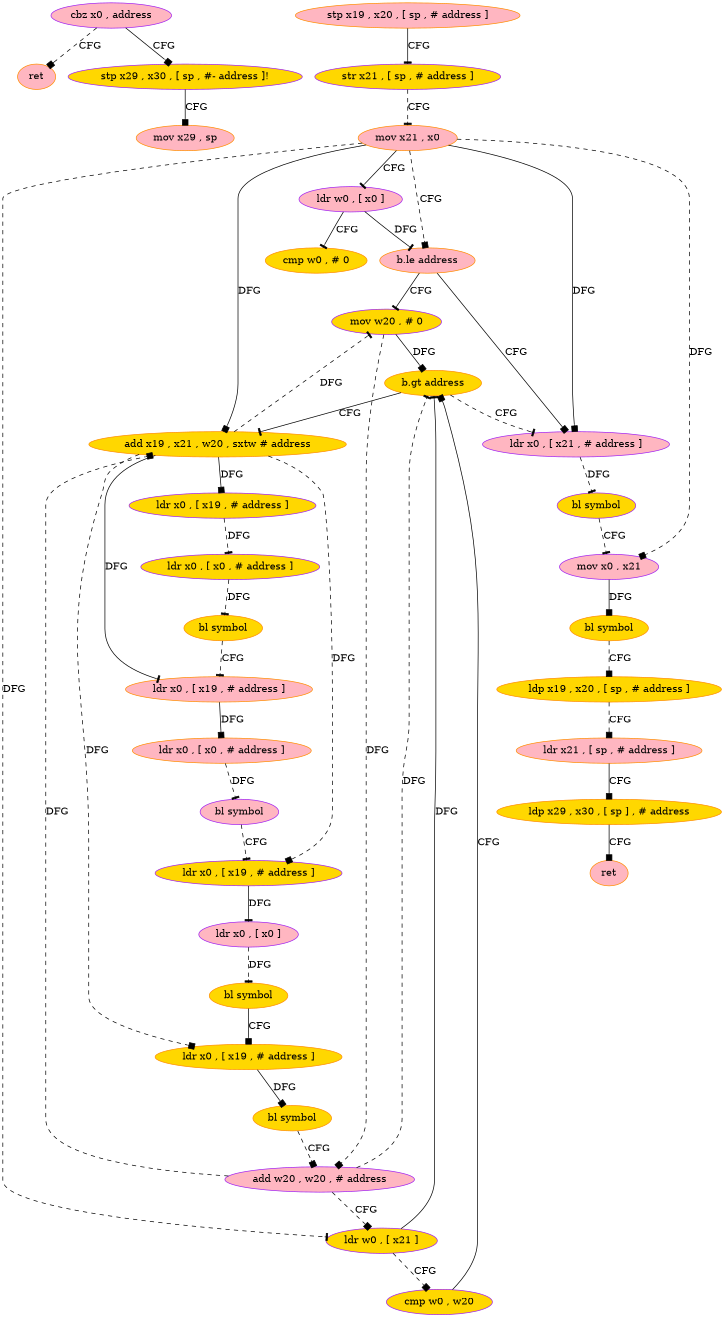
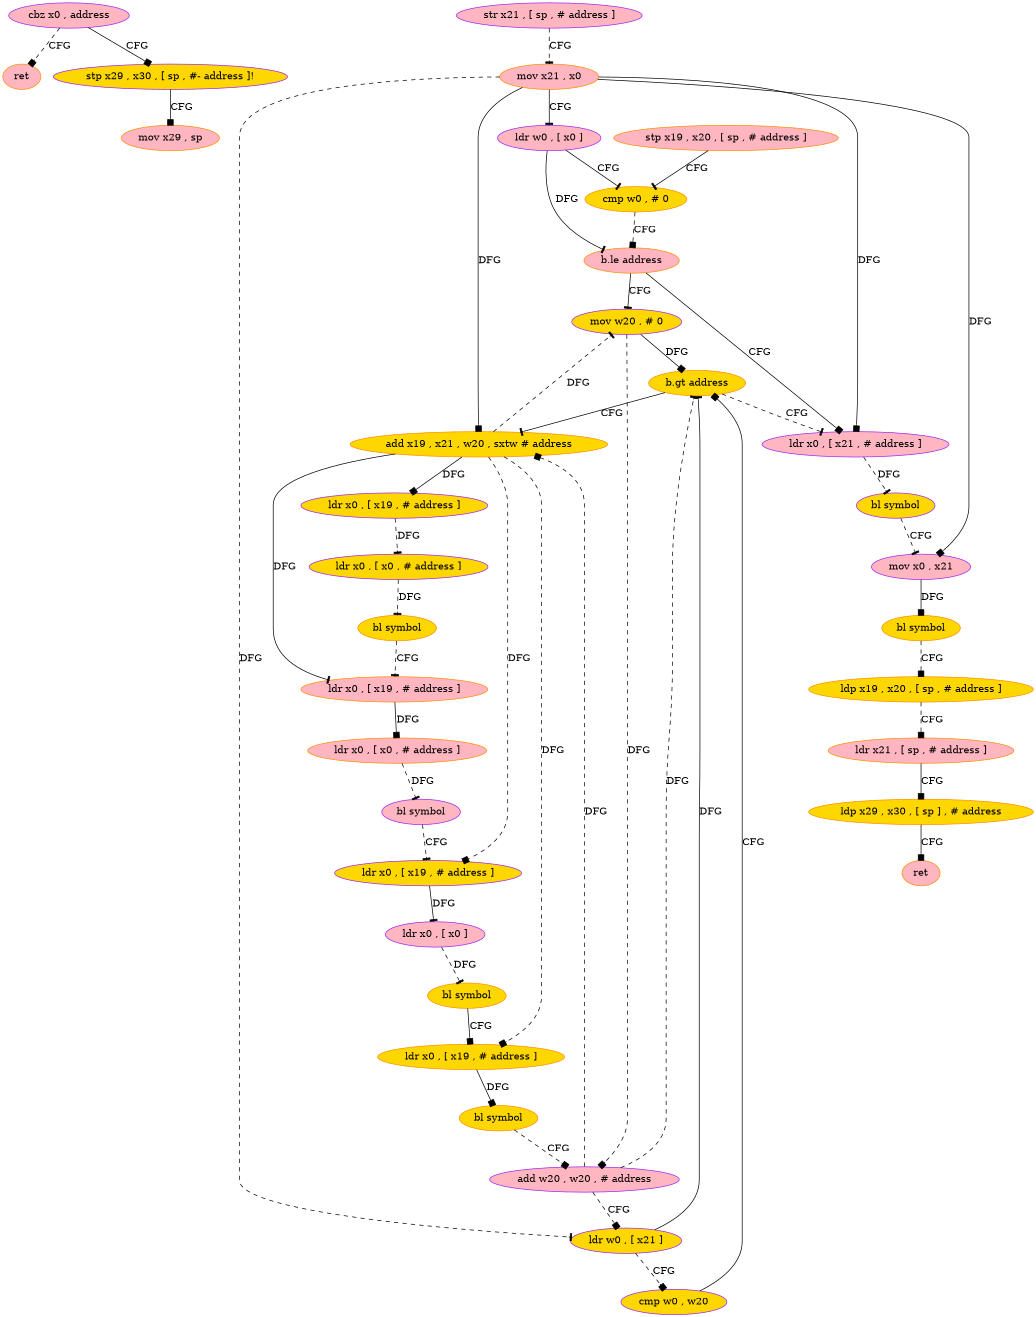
edge "stp x19 , x20 , [ sp , # address ]" -> "str x21 , [ sp , # address ]": now "stp x19 , x20 , [ sp , # address ]" -> "cmp w0 , # 0"
node "str x21 , [ sp , # address ]": fillcolor gold -> lightpink
edge "mov x21 , x0" -> "b.le address": now "cmp w0 , # 0" -> "b.le address"
edge "mov x21 , x0" -> "mov x0 , x21": style dashed -> solid
